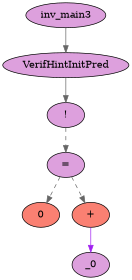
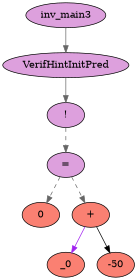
node "_0": fillcolor plum -> salmon
node "-50": added
